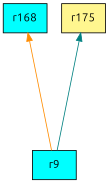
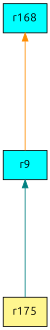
edge "r9" -> "r175": reversed
